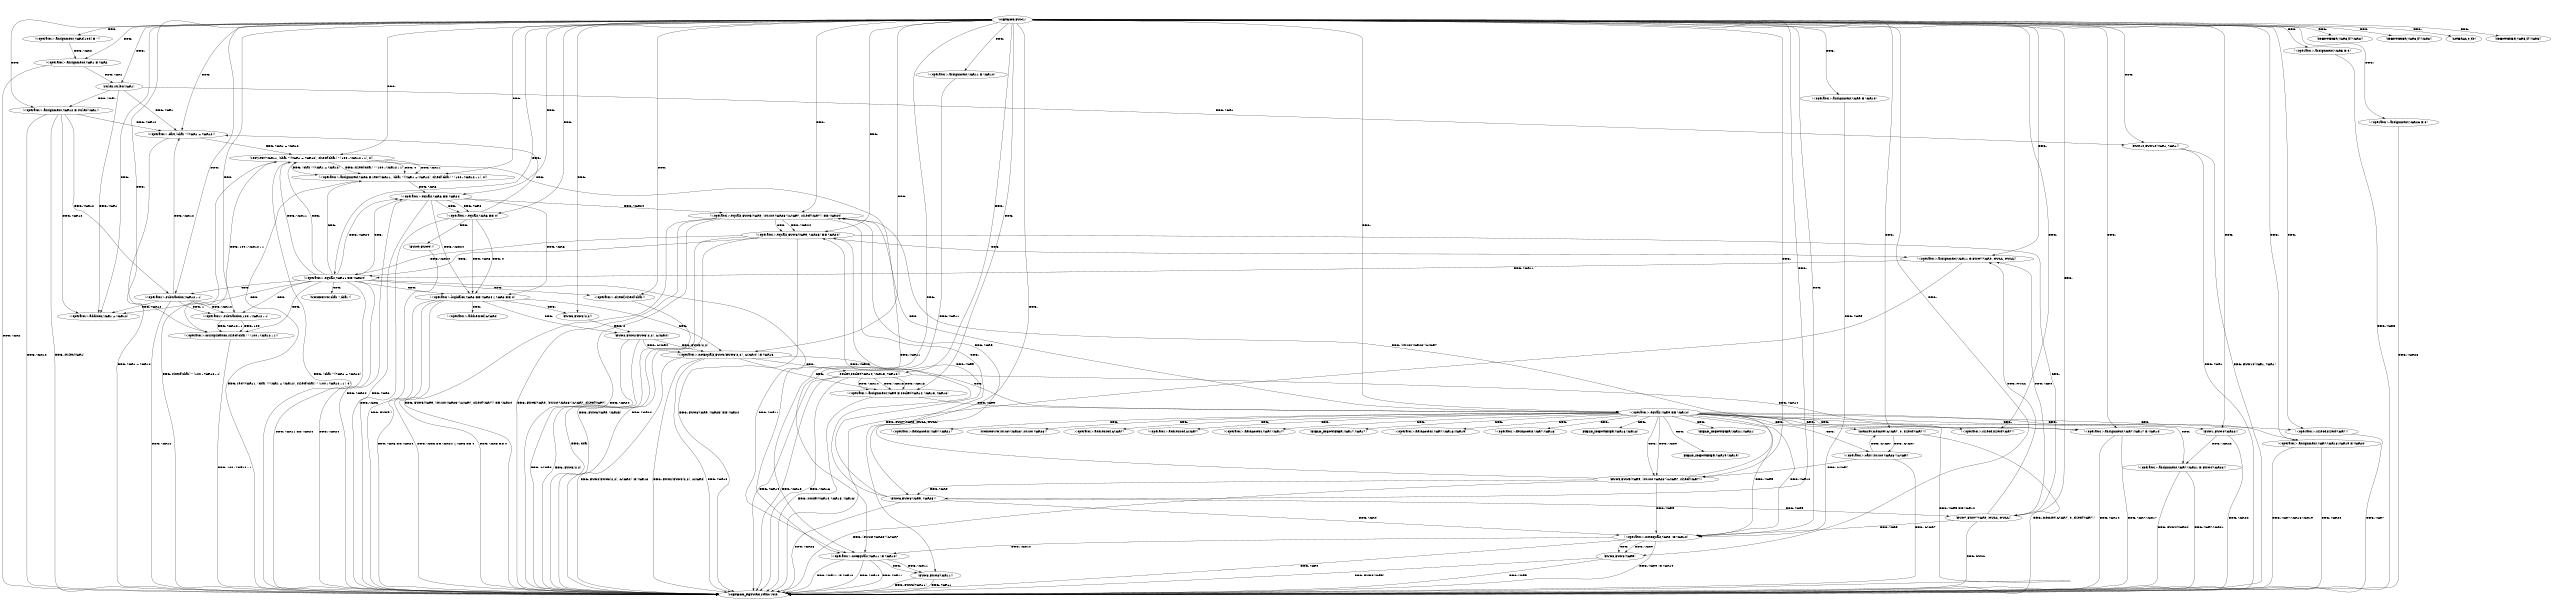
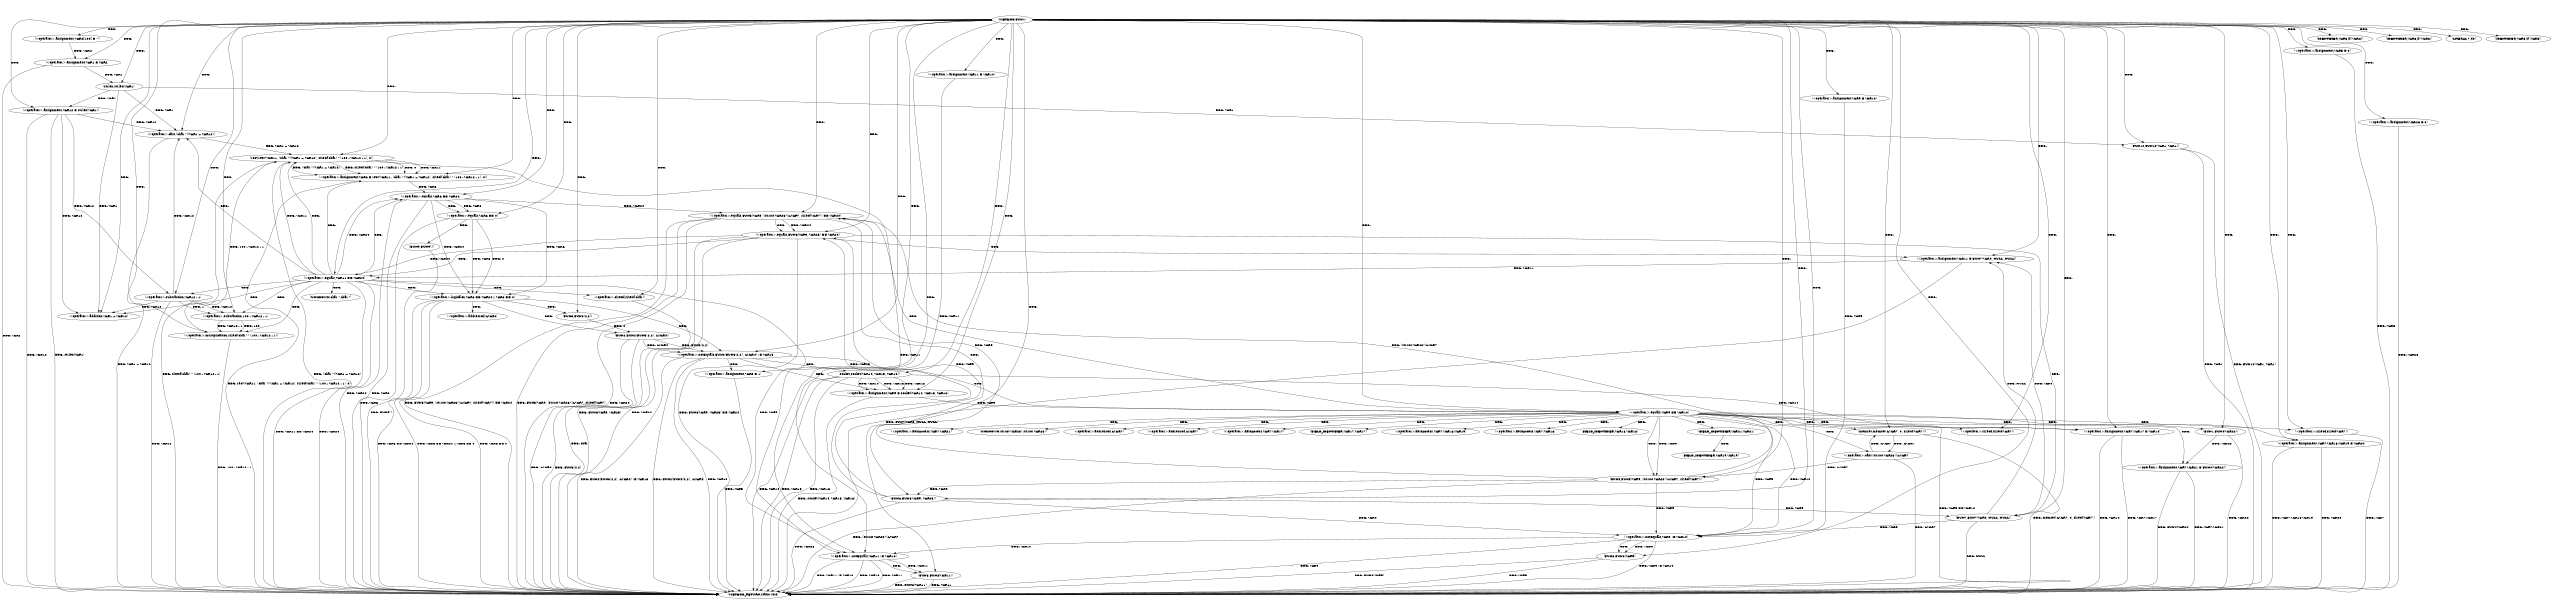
node "(LITERAL,0,do)": label "(LITERAL,0,do)" -> "(LITERAL,7,do)"
edge "(<operator>.equals,VAR6 == 0)" -> "(<operator>.cast,(char *)(VAR1 + VAR12))": now "(<operator>.equals,VAR11 == VAR24)" -> "(<operator>.cast,(char *)(VAR1 + VAR12))"
node "(<operator>.assignment,VAR5 = 1)": added
edge "(<operator>.equals,VAR11 == VAR24)" -> "(<operator>.notEquals,VAR11 != VAR10)": label "DDG: VAR11" -> "DDG: VAR9"
edge "(<operator>.equals,VAR9 == VAR10)" -> "(FIELD_IDENTIFIER,VAR19,VAR19)": now "(FIELD_IDENTIFIER,VAR21,VAR21)" -> "(FIELD_IDENTIFIER,VAR19,VAR19)"
